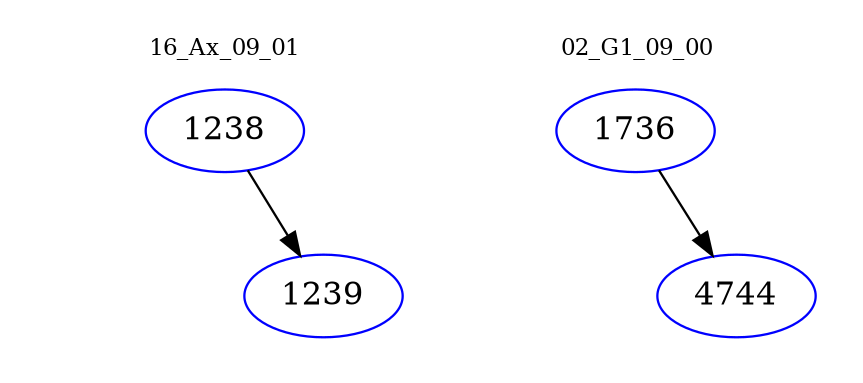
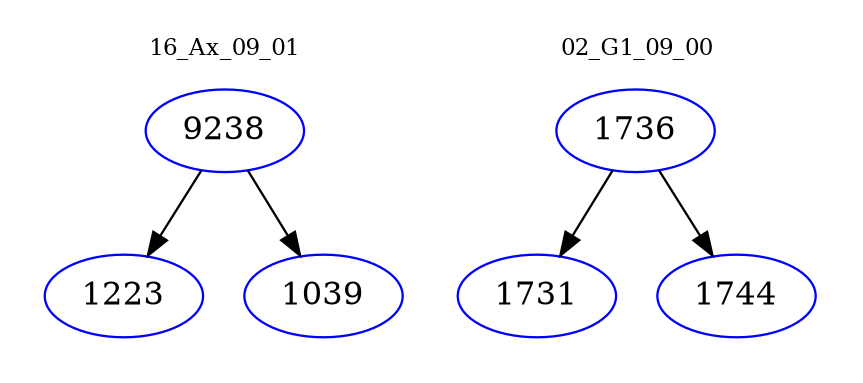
node "1238": label "1238" -> "9238"
node "1223": added
node "1239": label "1239" -> "1039"
node "1731": added
node "4744": label "4744" -> "1744"
